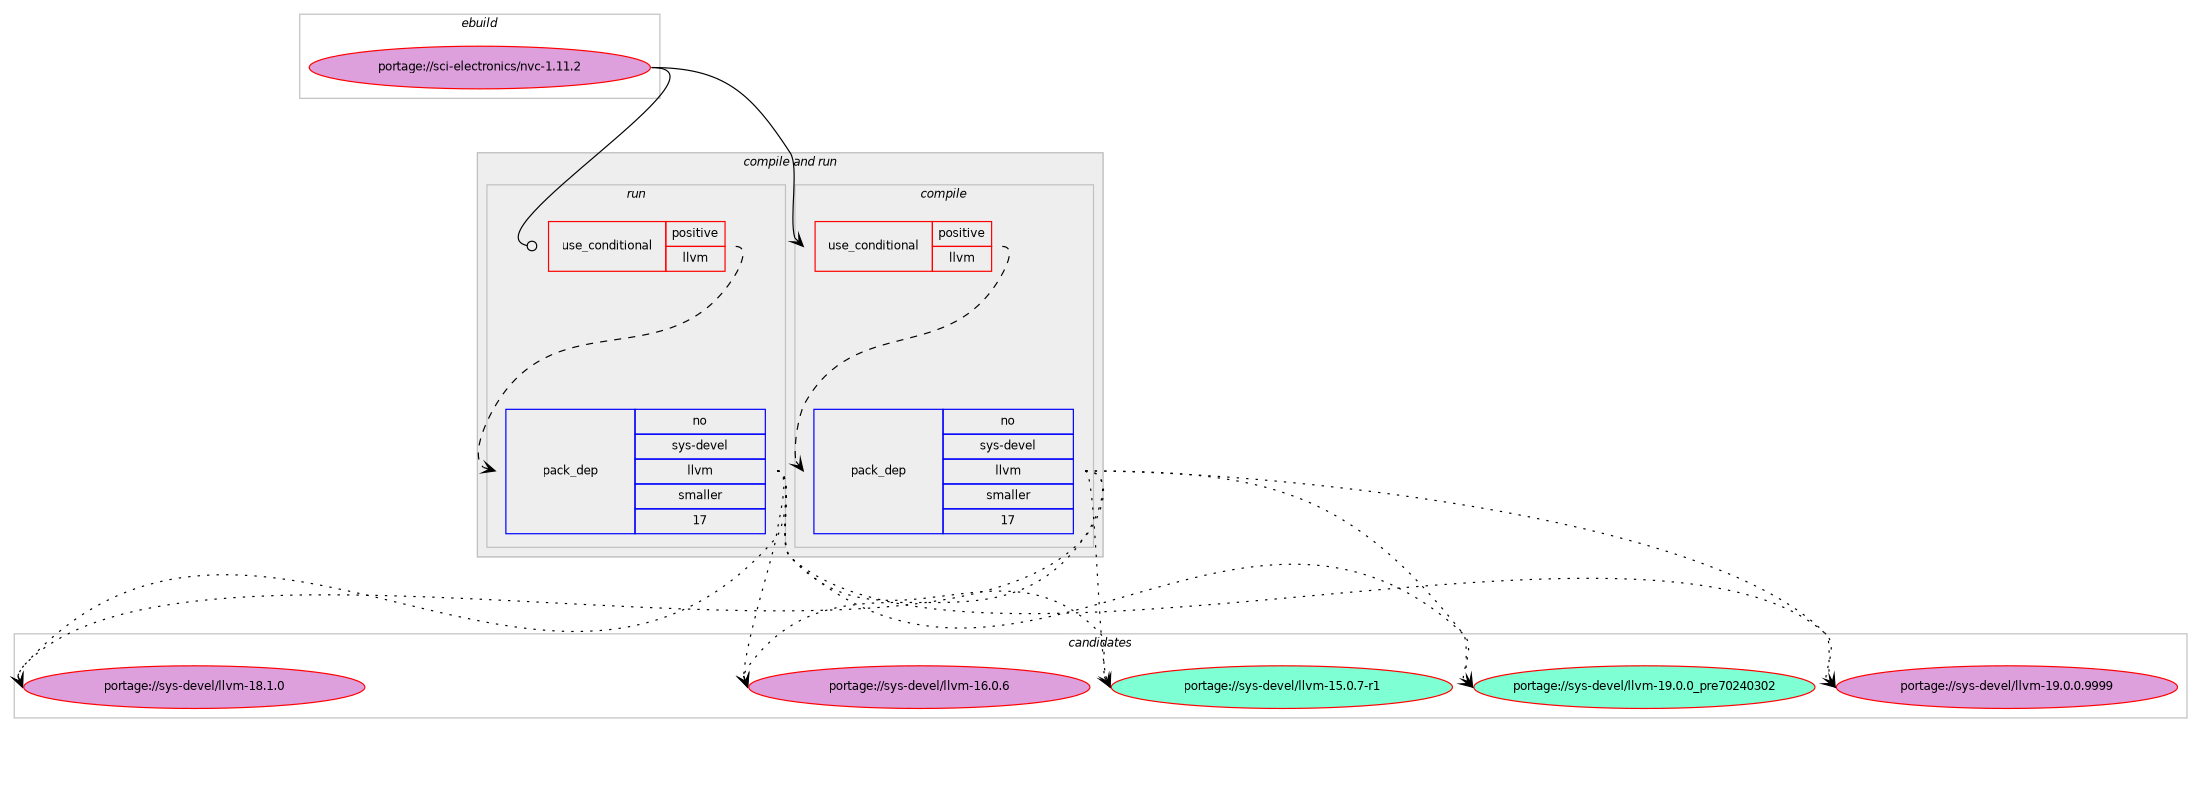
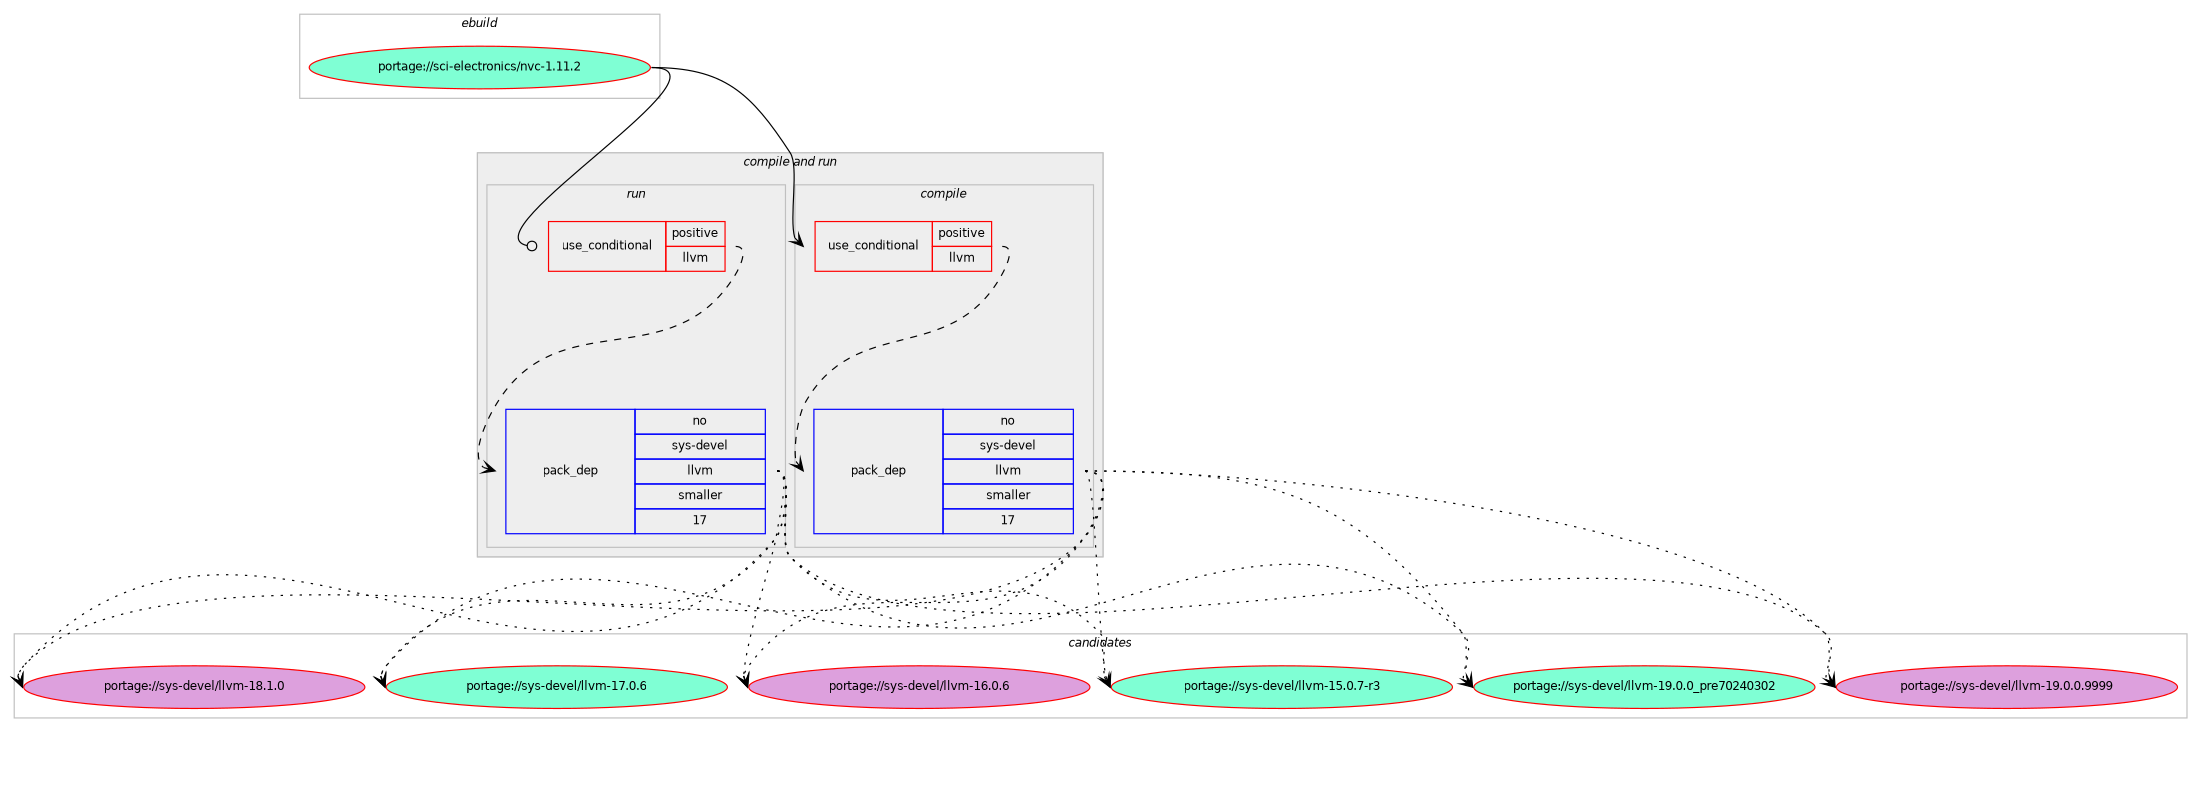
node "portage://sci-electronics/nvc-1.11.2": fillcolor plum -> aquamarine
node "portage://sys-devel/llvm-17.0.6": added
node "portage://sys-devel/llvm-15.0.7-r1": label "portage://sys-devel/llvm-15.0.7-r1" -> "portage://sys-devel/llvm-15.0.7-r3"
